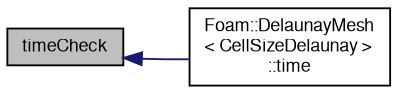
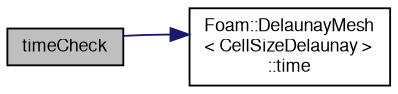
edge "Foam::DelaunayMesh < CellSizeDelaunay > ::time" -> "timeCheck": reversed
